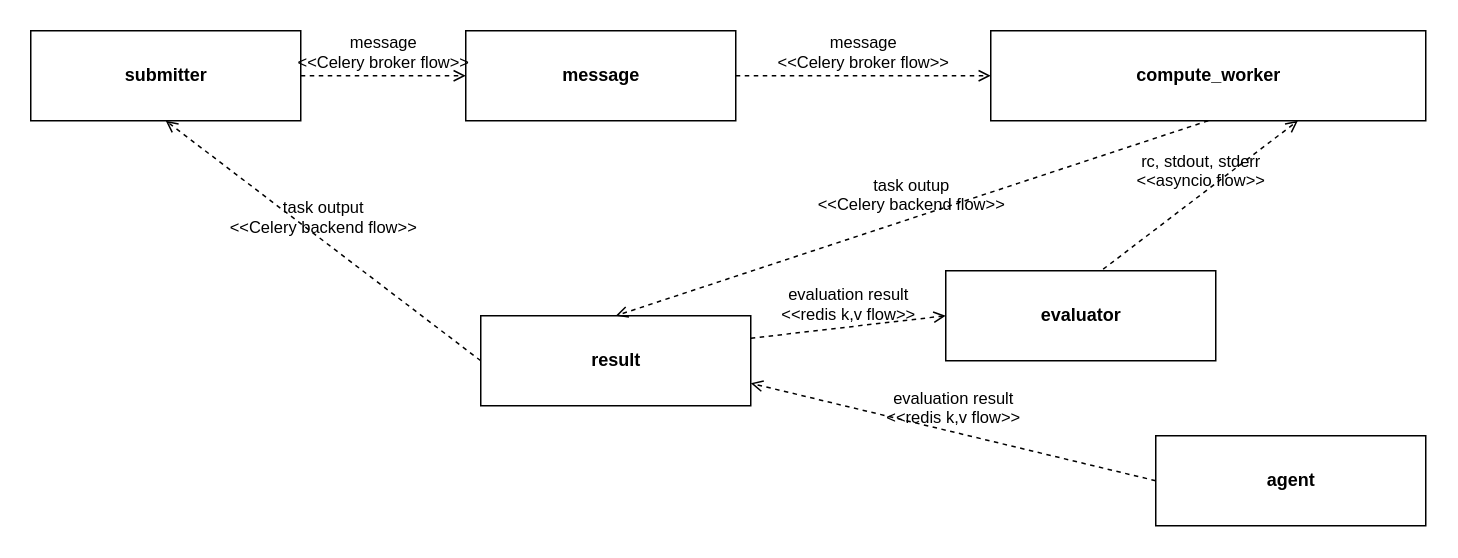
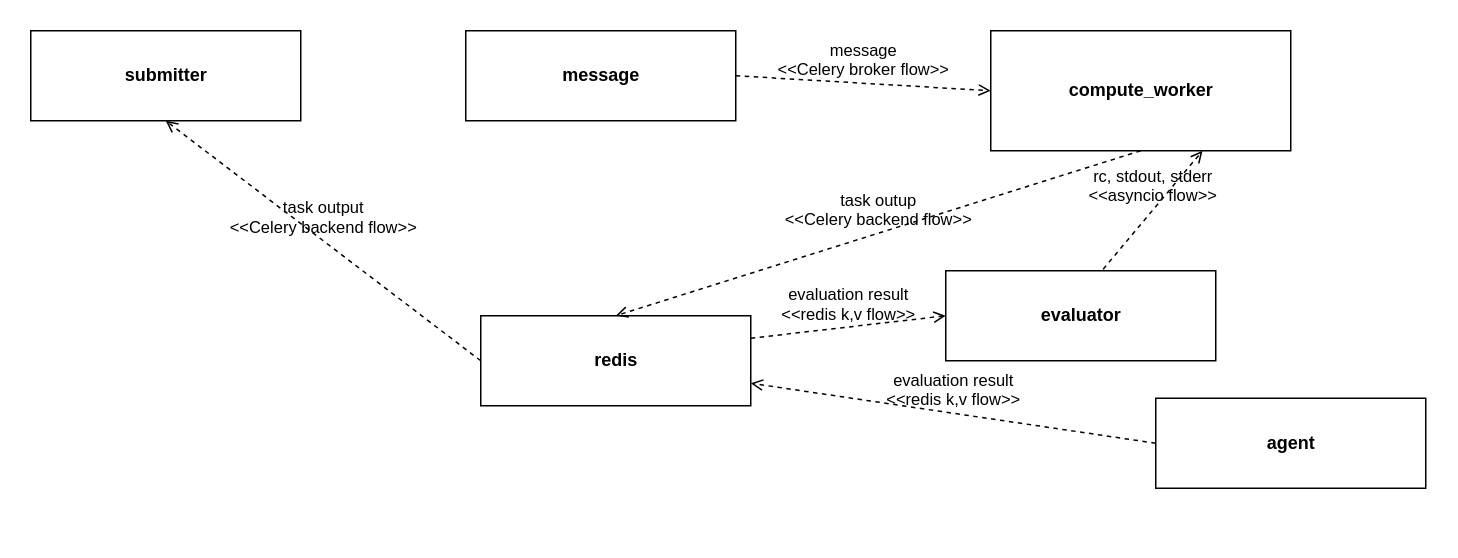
edge "submitter" -> "message": removed, label "message <<Celery broker flow>>"
node "compute_worker": size 435x90 -> 300x120
node "result": label "result" -> "redis"
node "agent": moved (1291, 481) -> (1291, 443)
